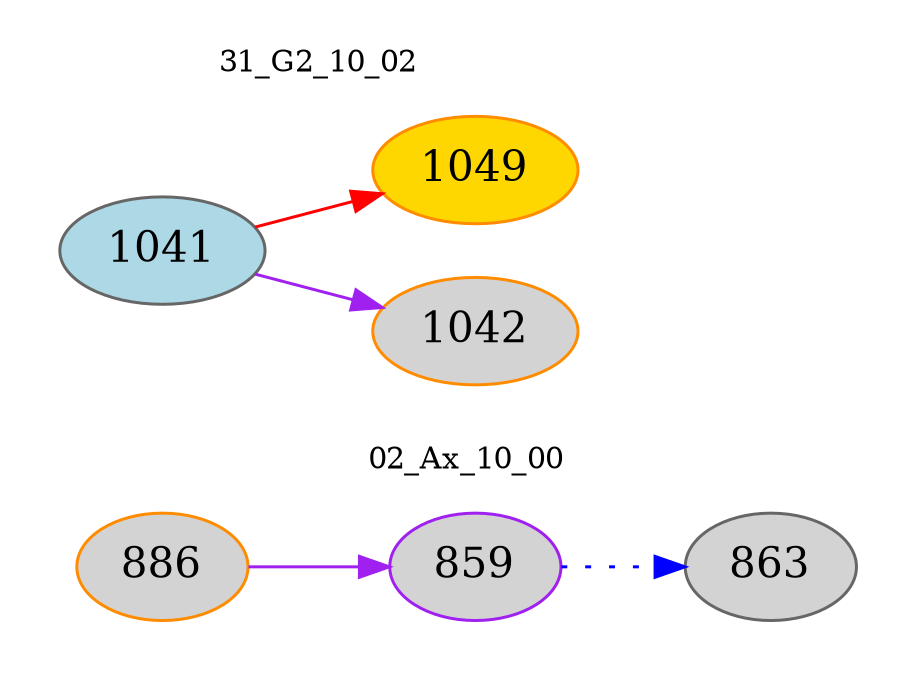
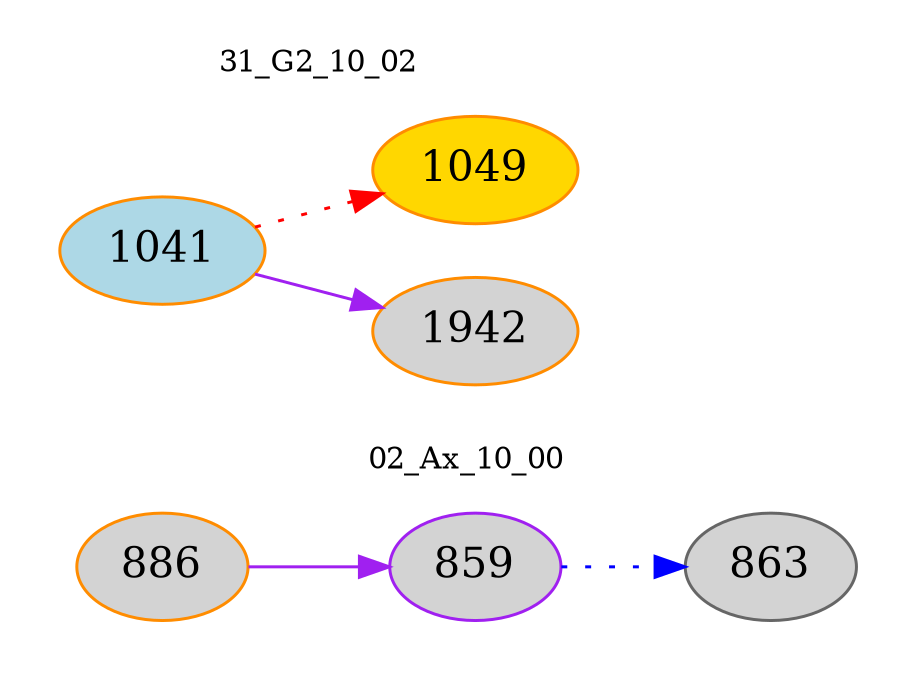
edge "1041" -> "1049": style solid -> dotted
node "1041": color gray40 -> darkorange
node "1042": label "1042" -> "1942"
